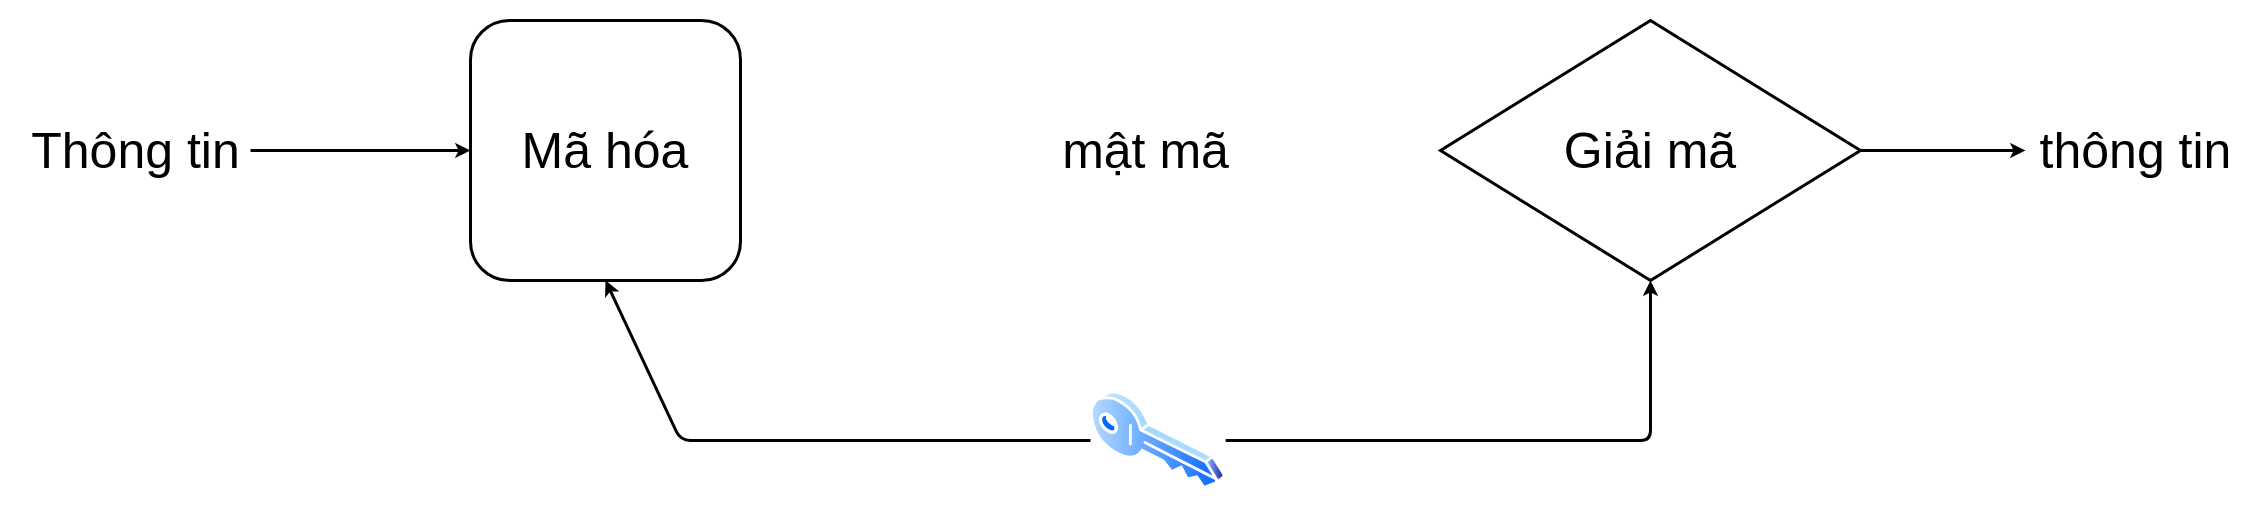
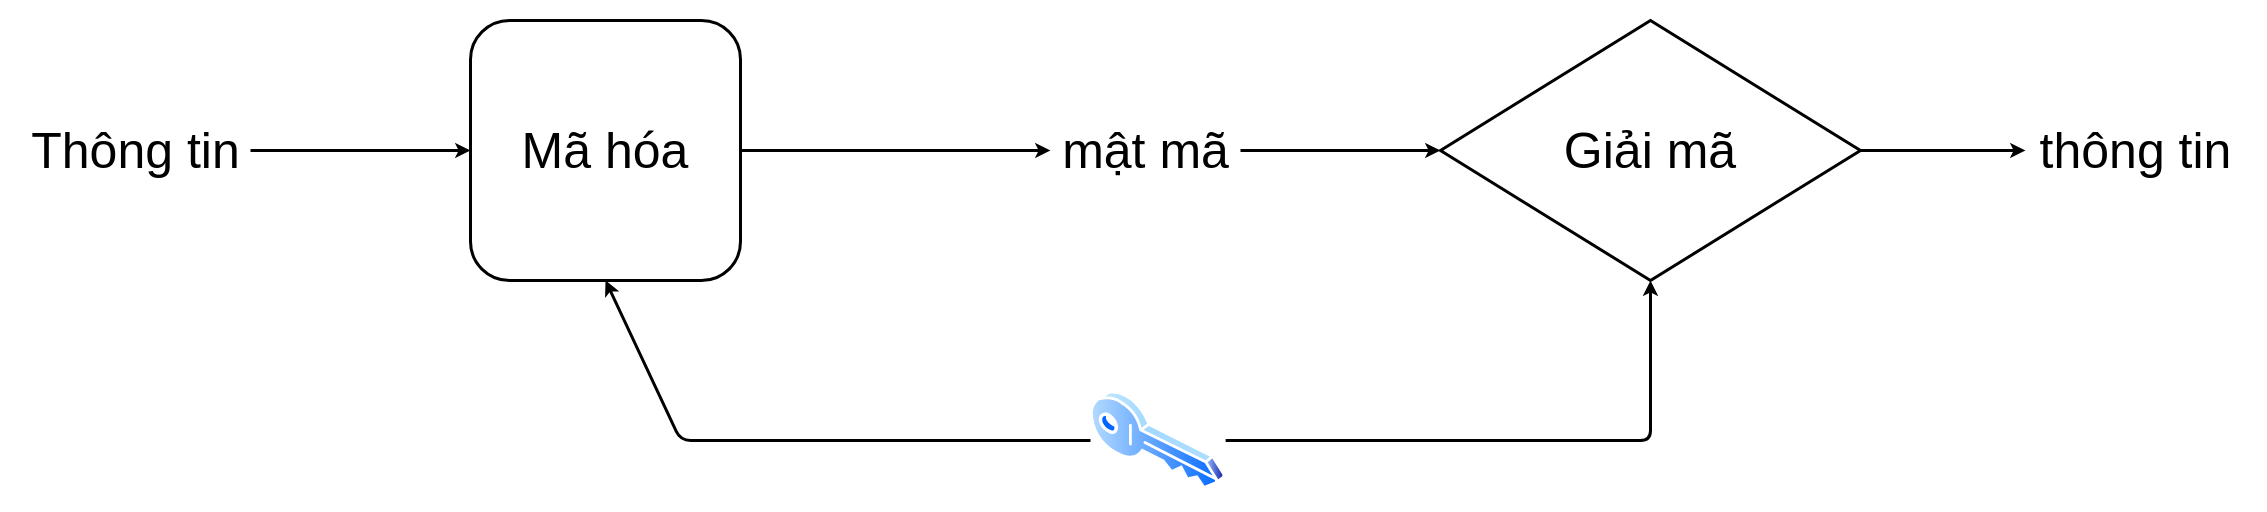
edge "Mã hóa" -> "mật mã": added
edge "mật mã" -> "Giải mã": added
